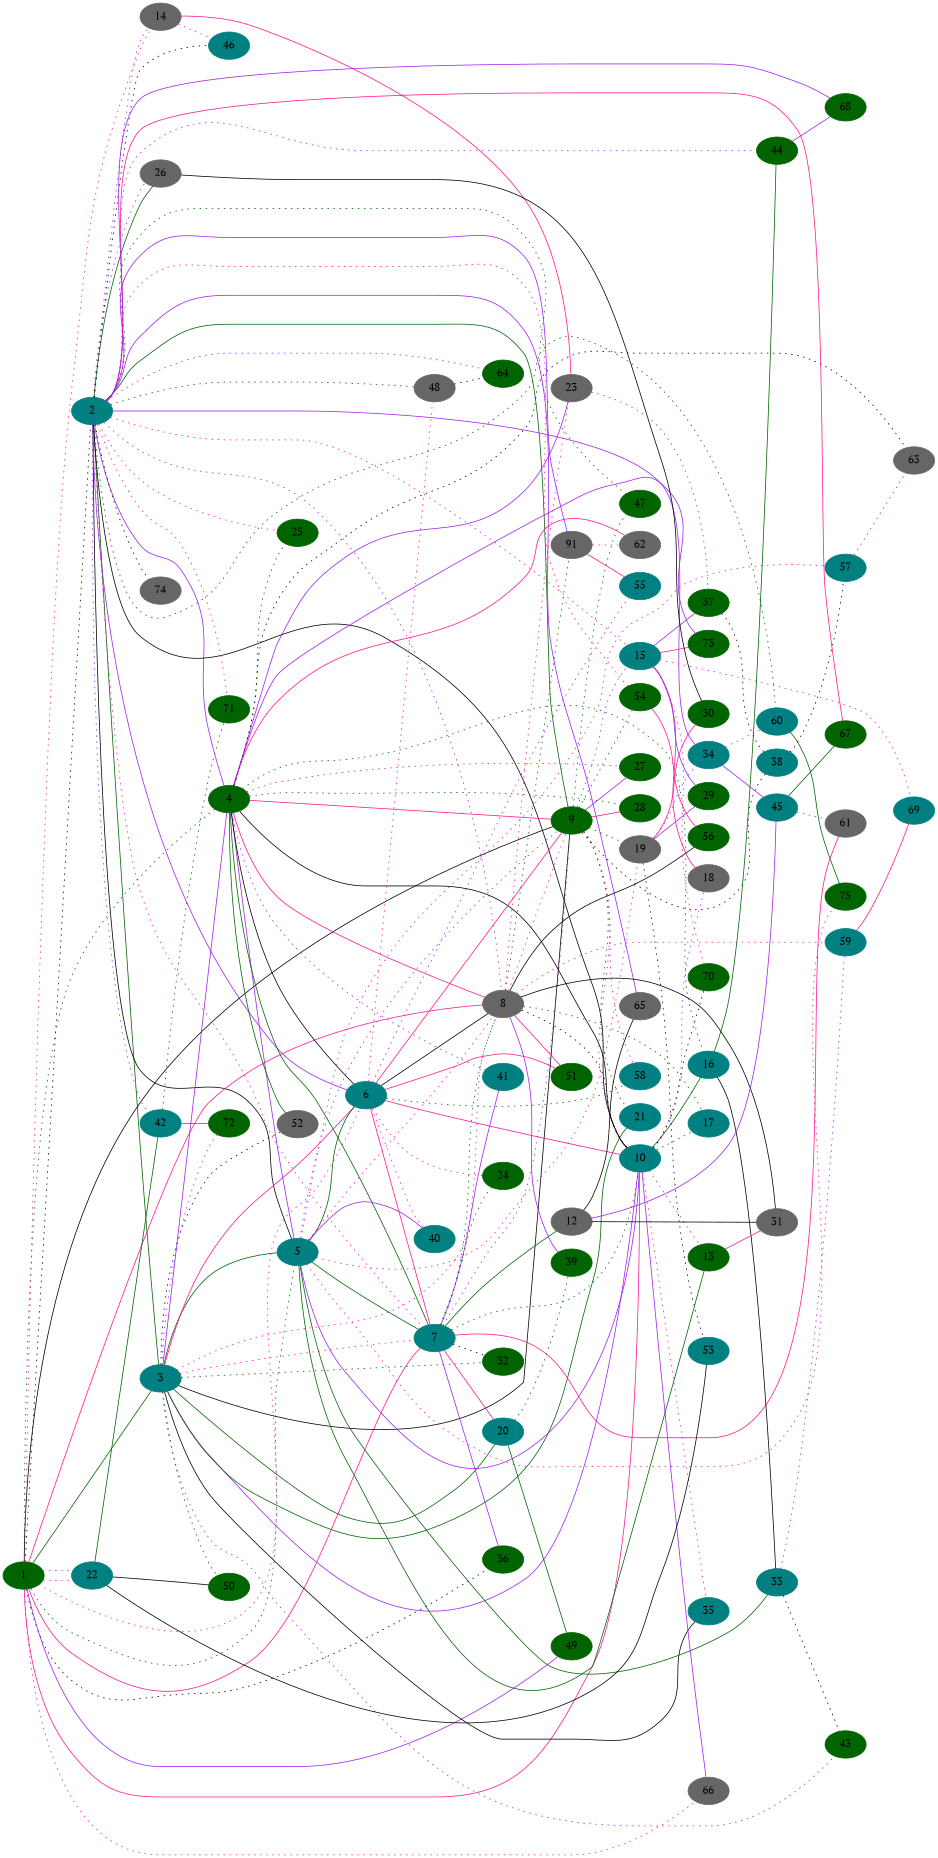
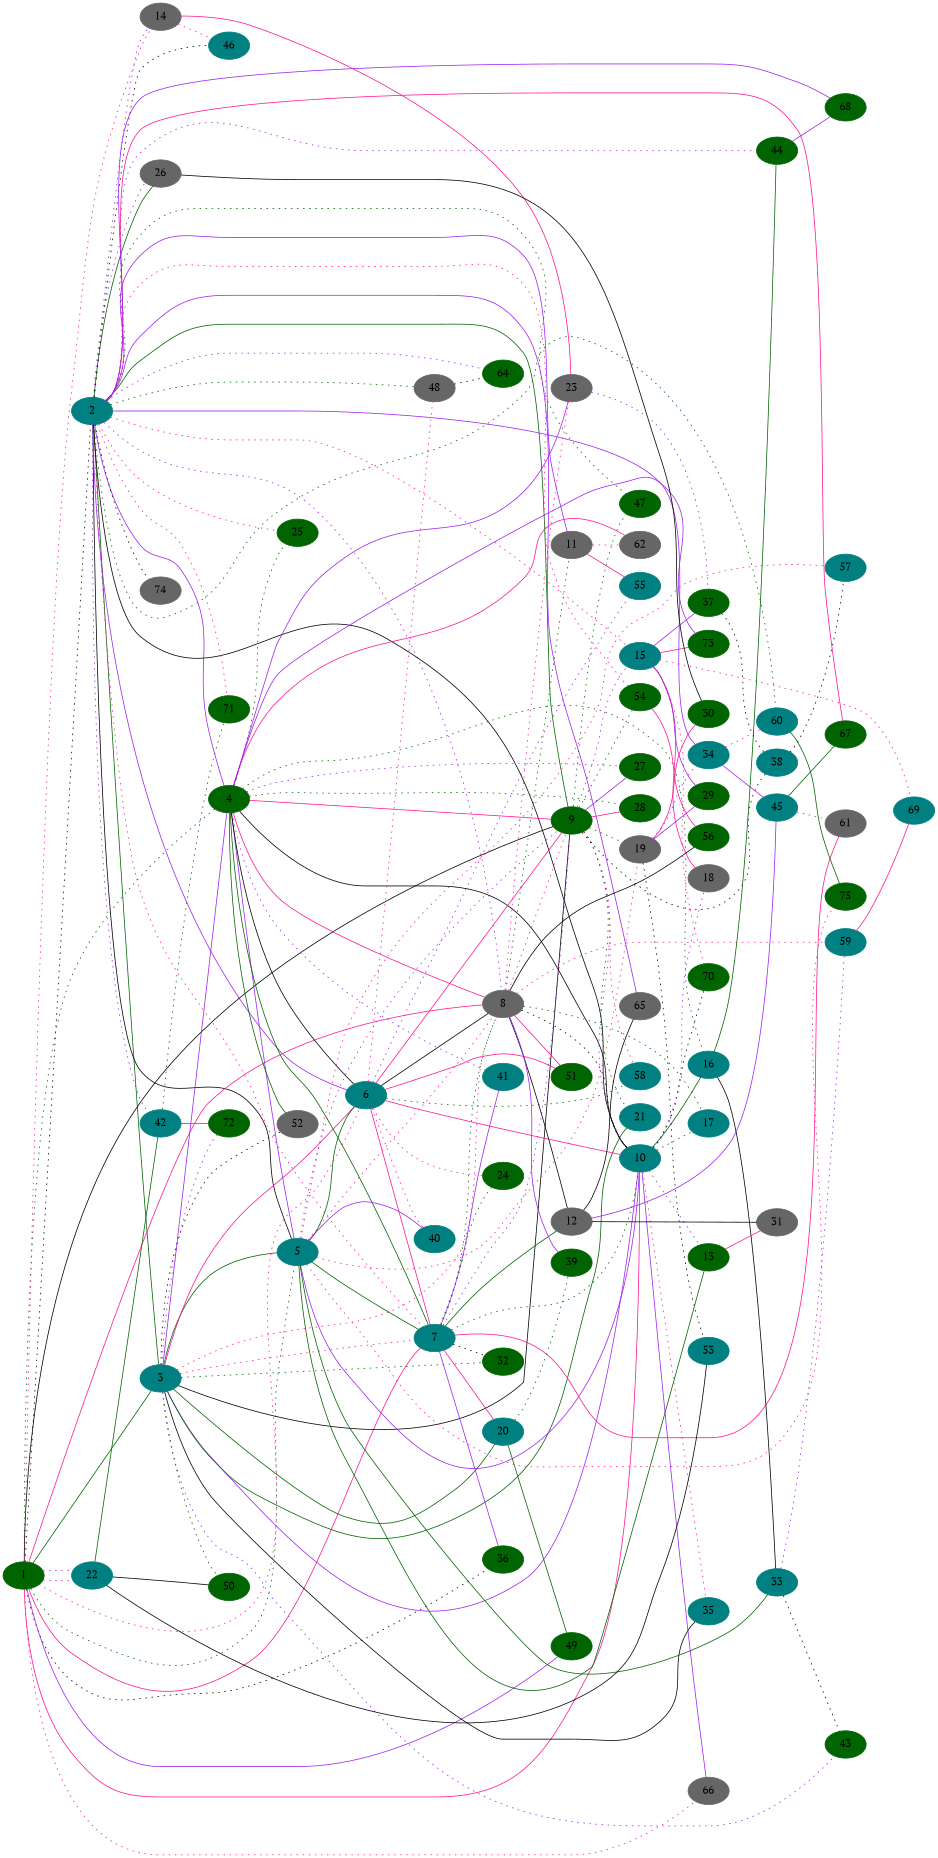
node "63": removed
node "91": label "91" -> "11"
edge "8" -- "31": now "8" -- "12"
